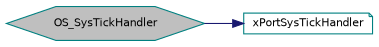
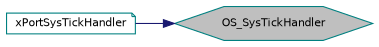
edge "OS_SysTickHandler" -> "xPortSysTickHandler": reversed
